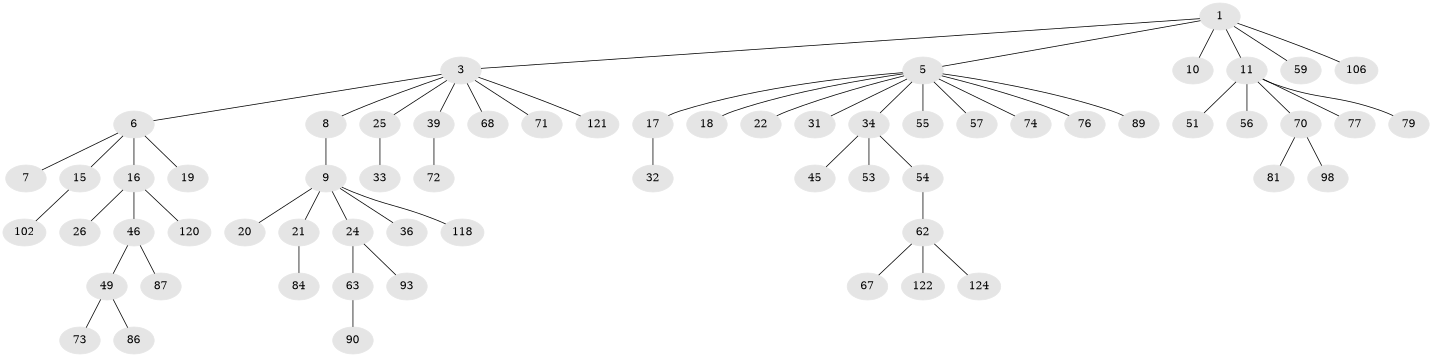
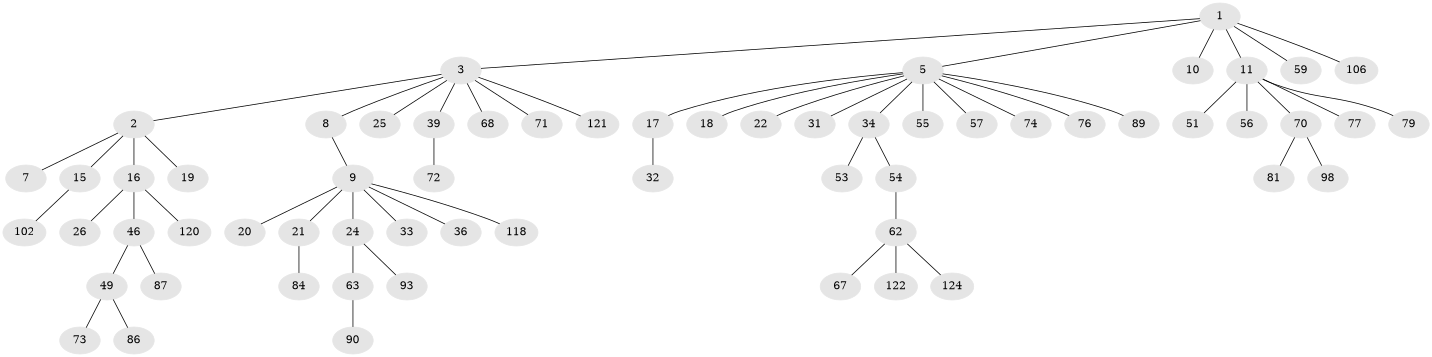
node "6": label "6" -> "2"
edge "25" -- "33": now "9" -- "33"
node "45": removed
